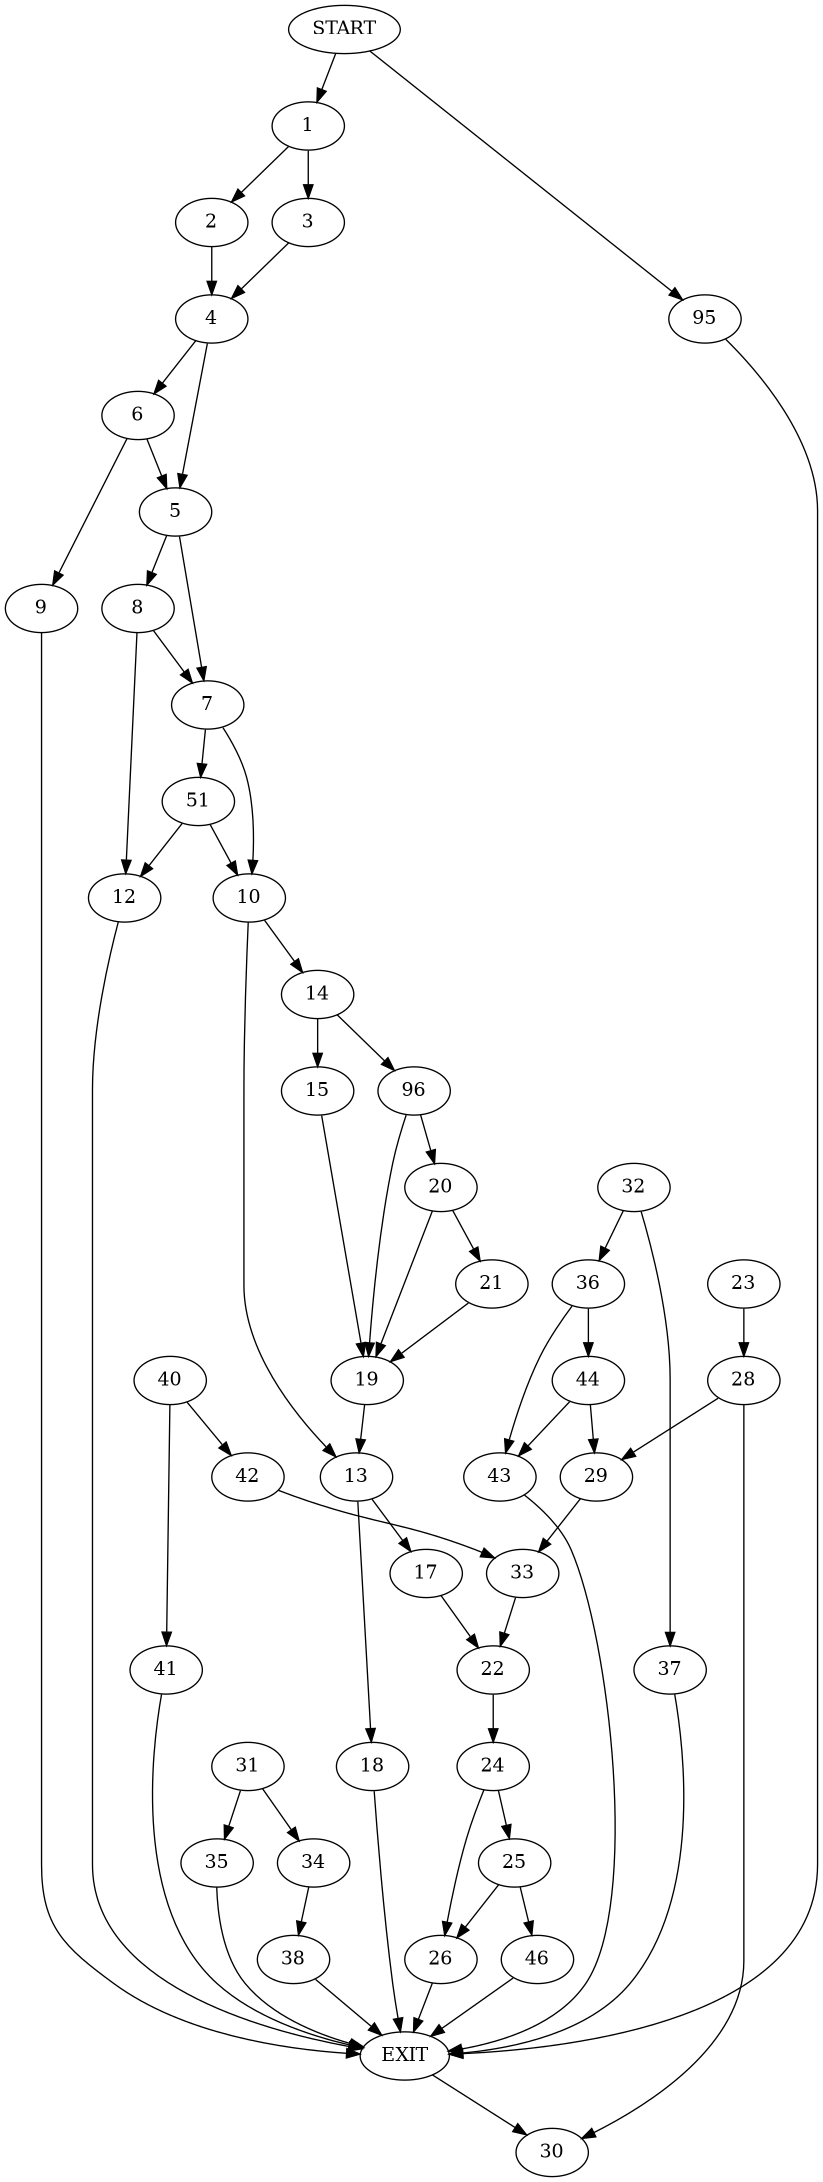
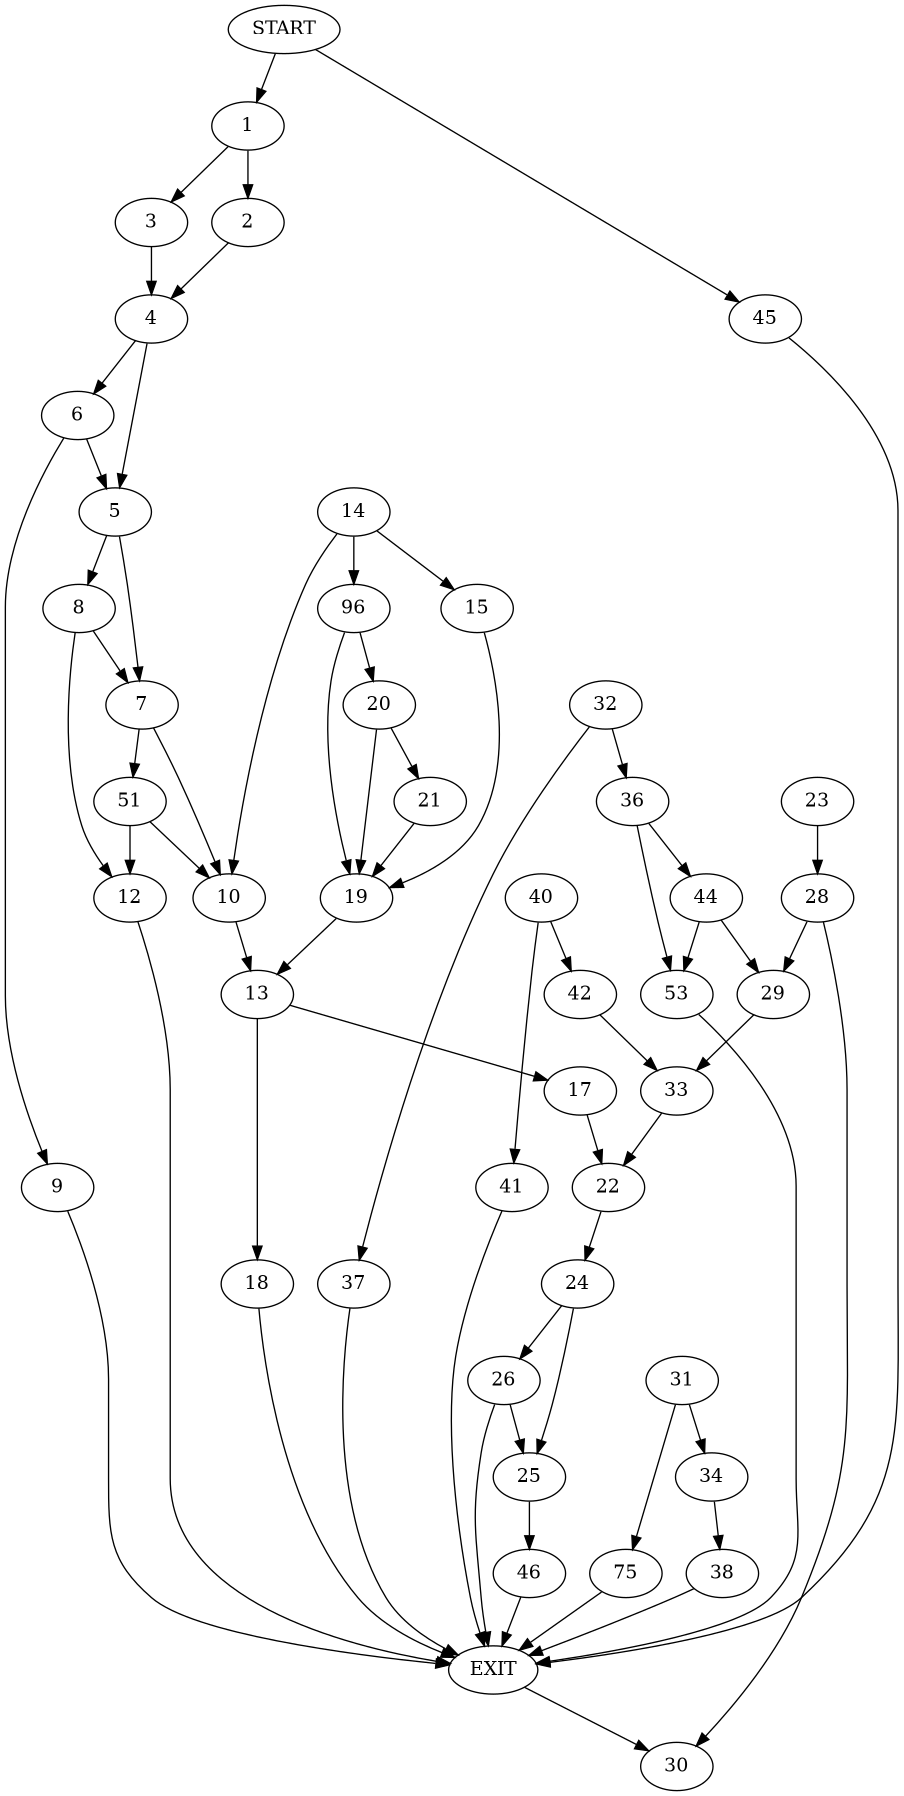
node "95": label "95" -> "45"
edge "10" -> "14": reversed
node "43": label "43" -> "53"
node "35": label "35" -> "75"
edge "25" -> "26": reversed
